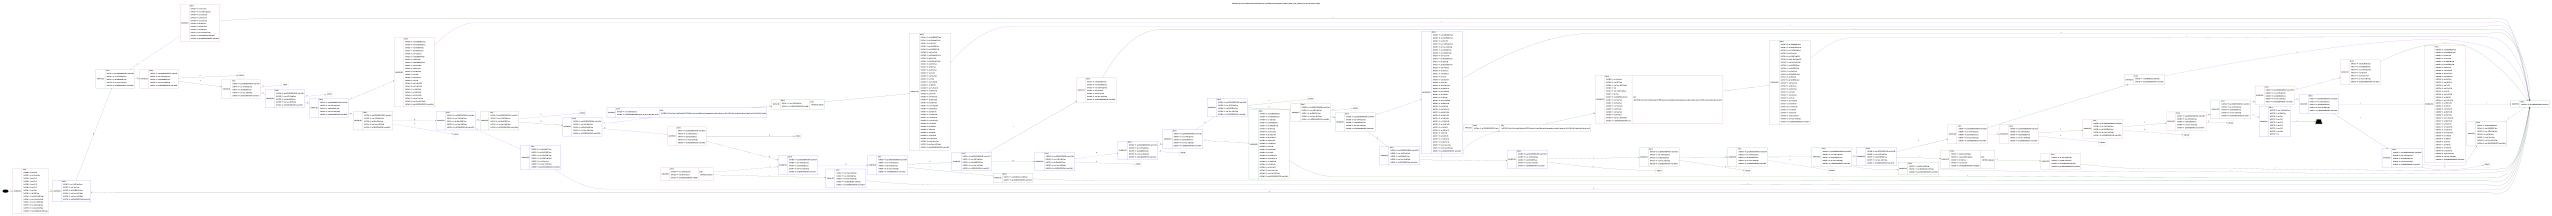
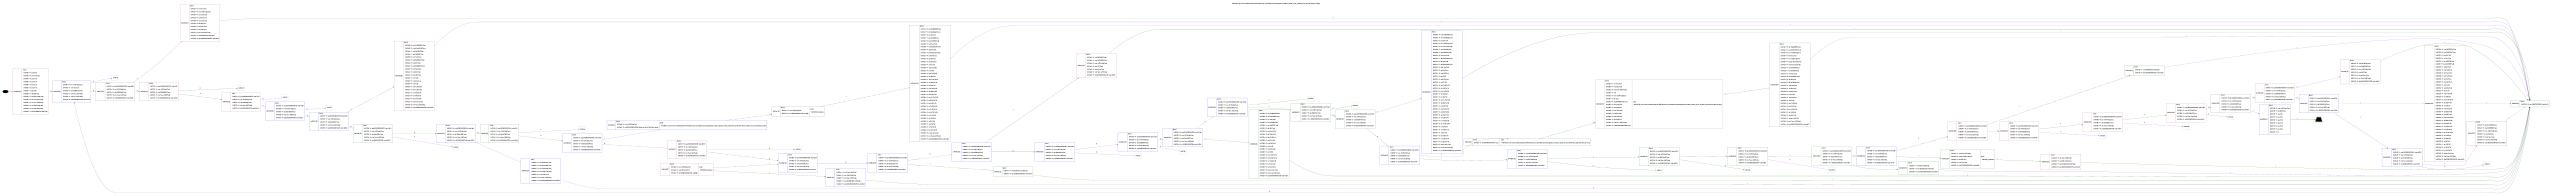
node "0x401e16": added
